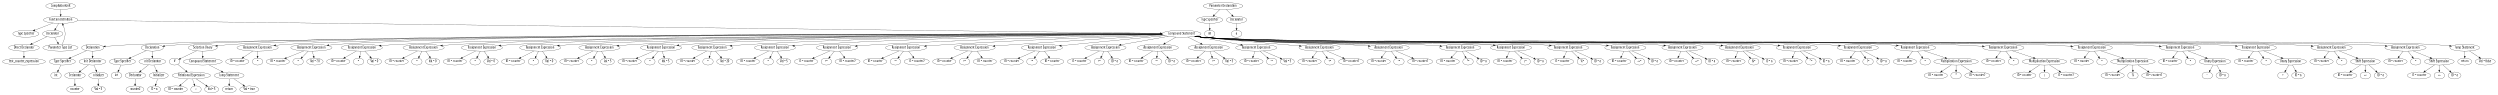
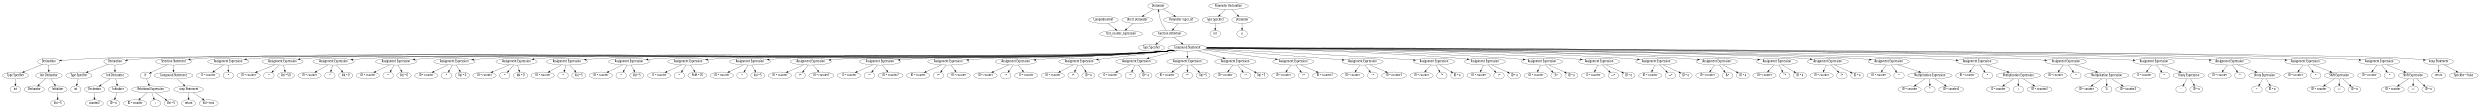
edge "CompilationUnit" -> "Function Definition": now "CompilationUnit" -> "test_counter_expression"
node "Selection Unary": label "Selection Unary" -> "Selection Statement"
node "Val = 7.0": label "Val = 7.0" -> "Val = 5.0"
node "Val = 20": label "Val = 20" -> "Shift = 20"
node "Val = false": label "Val = false" -> "Specifier = false"
node "counter": removed
